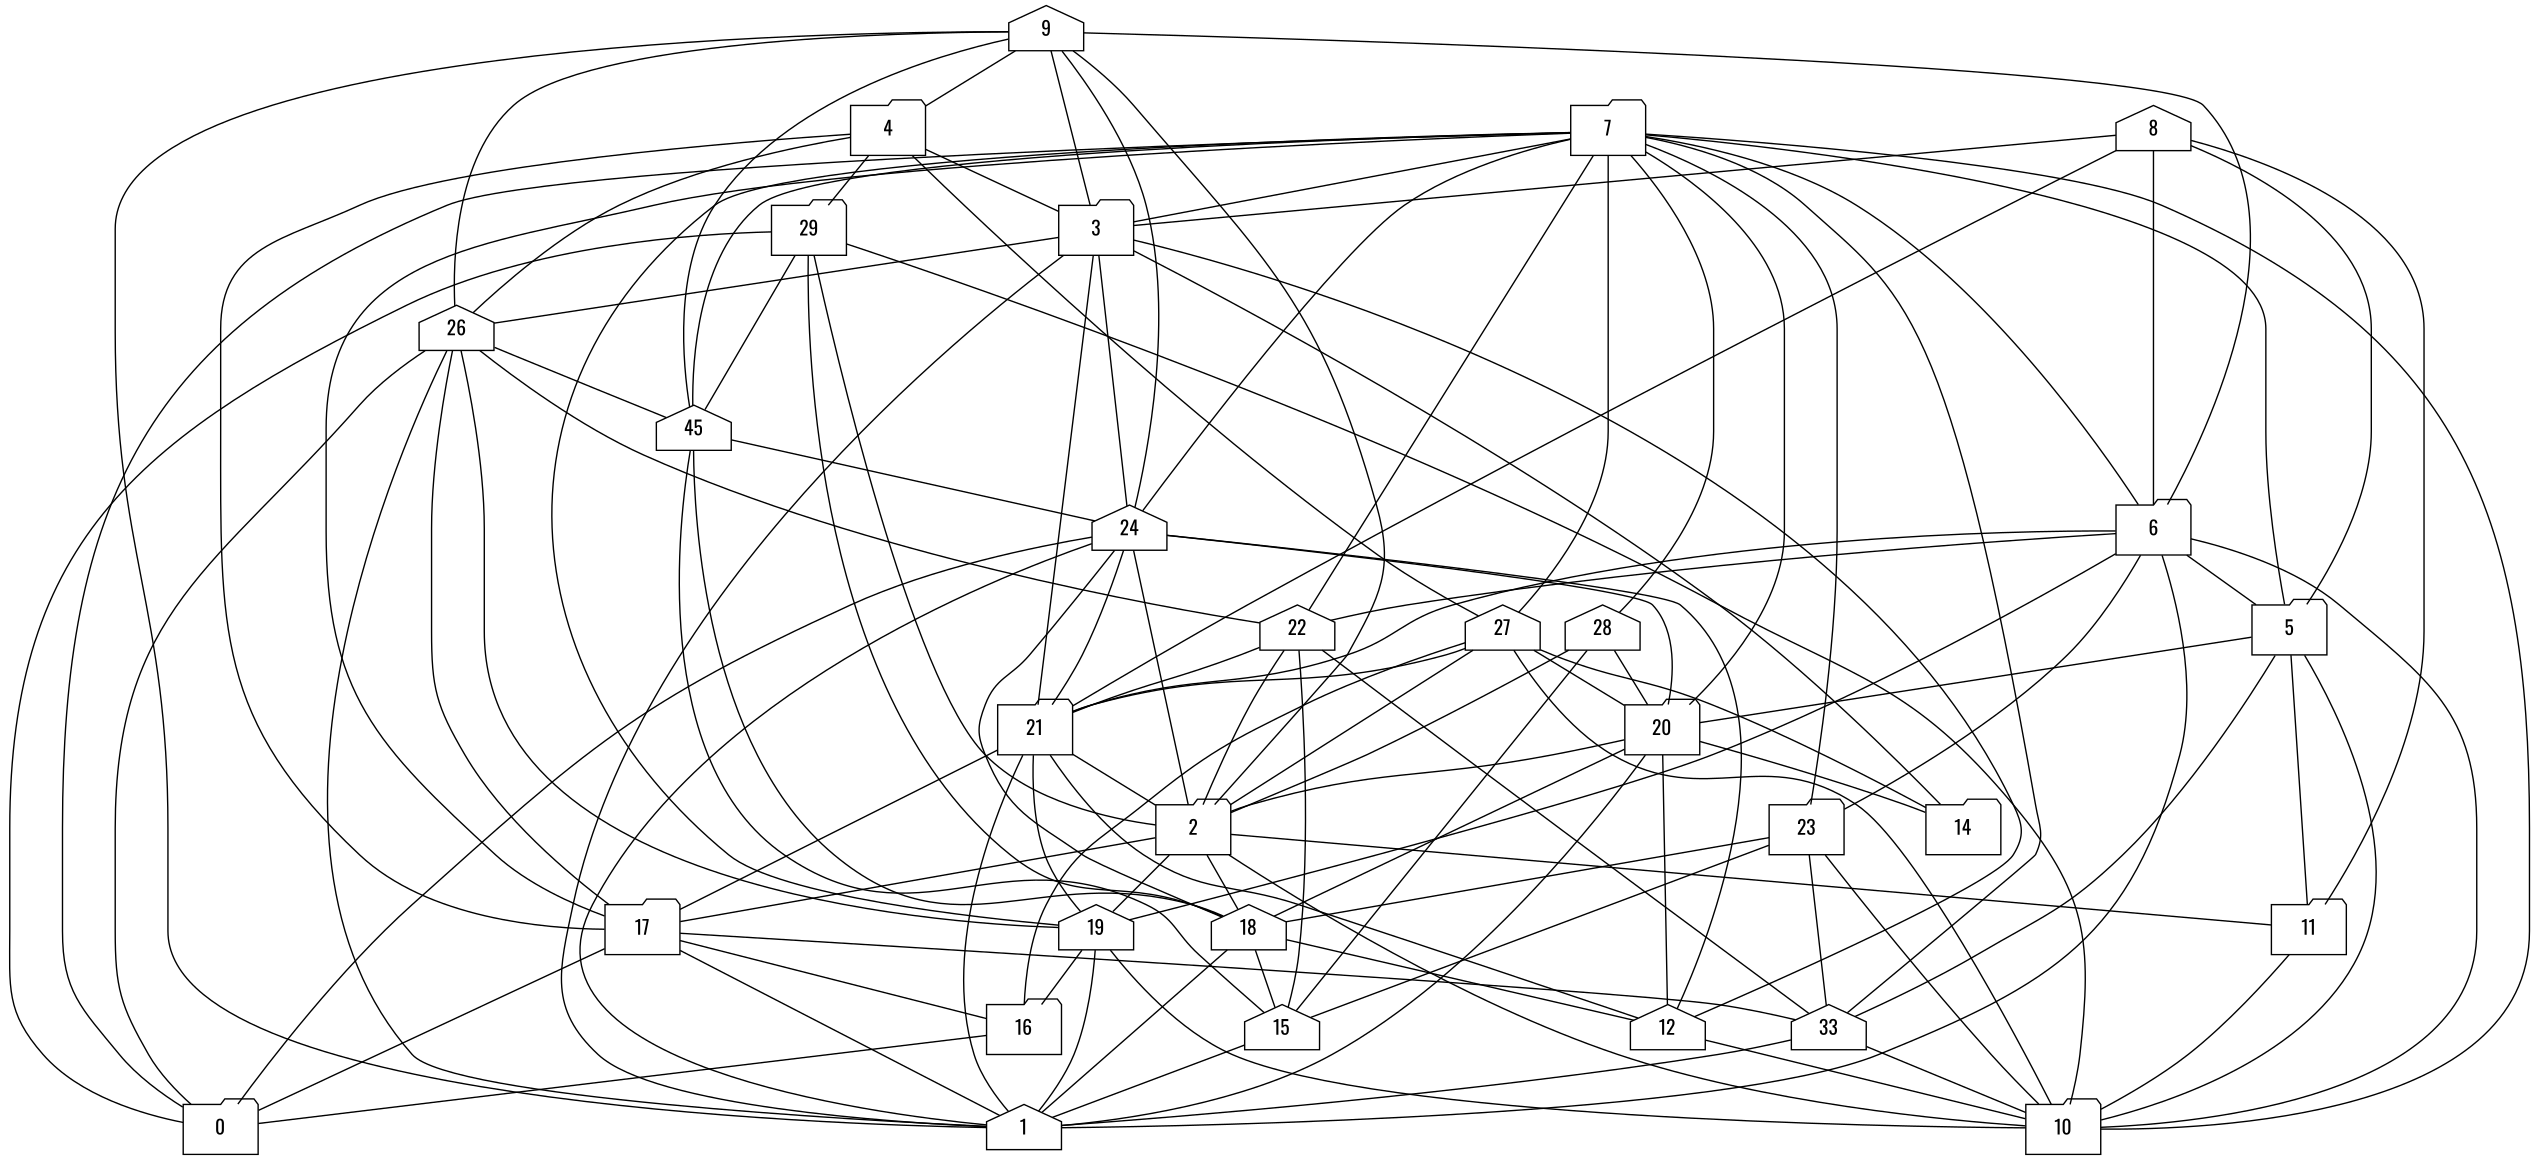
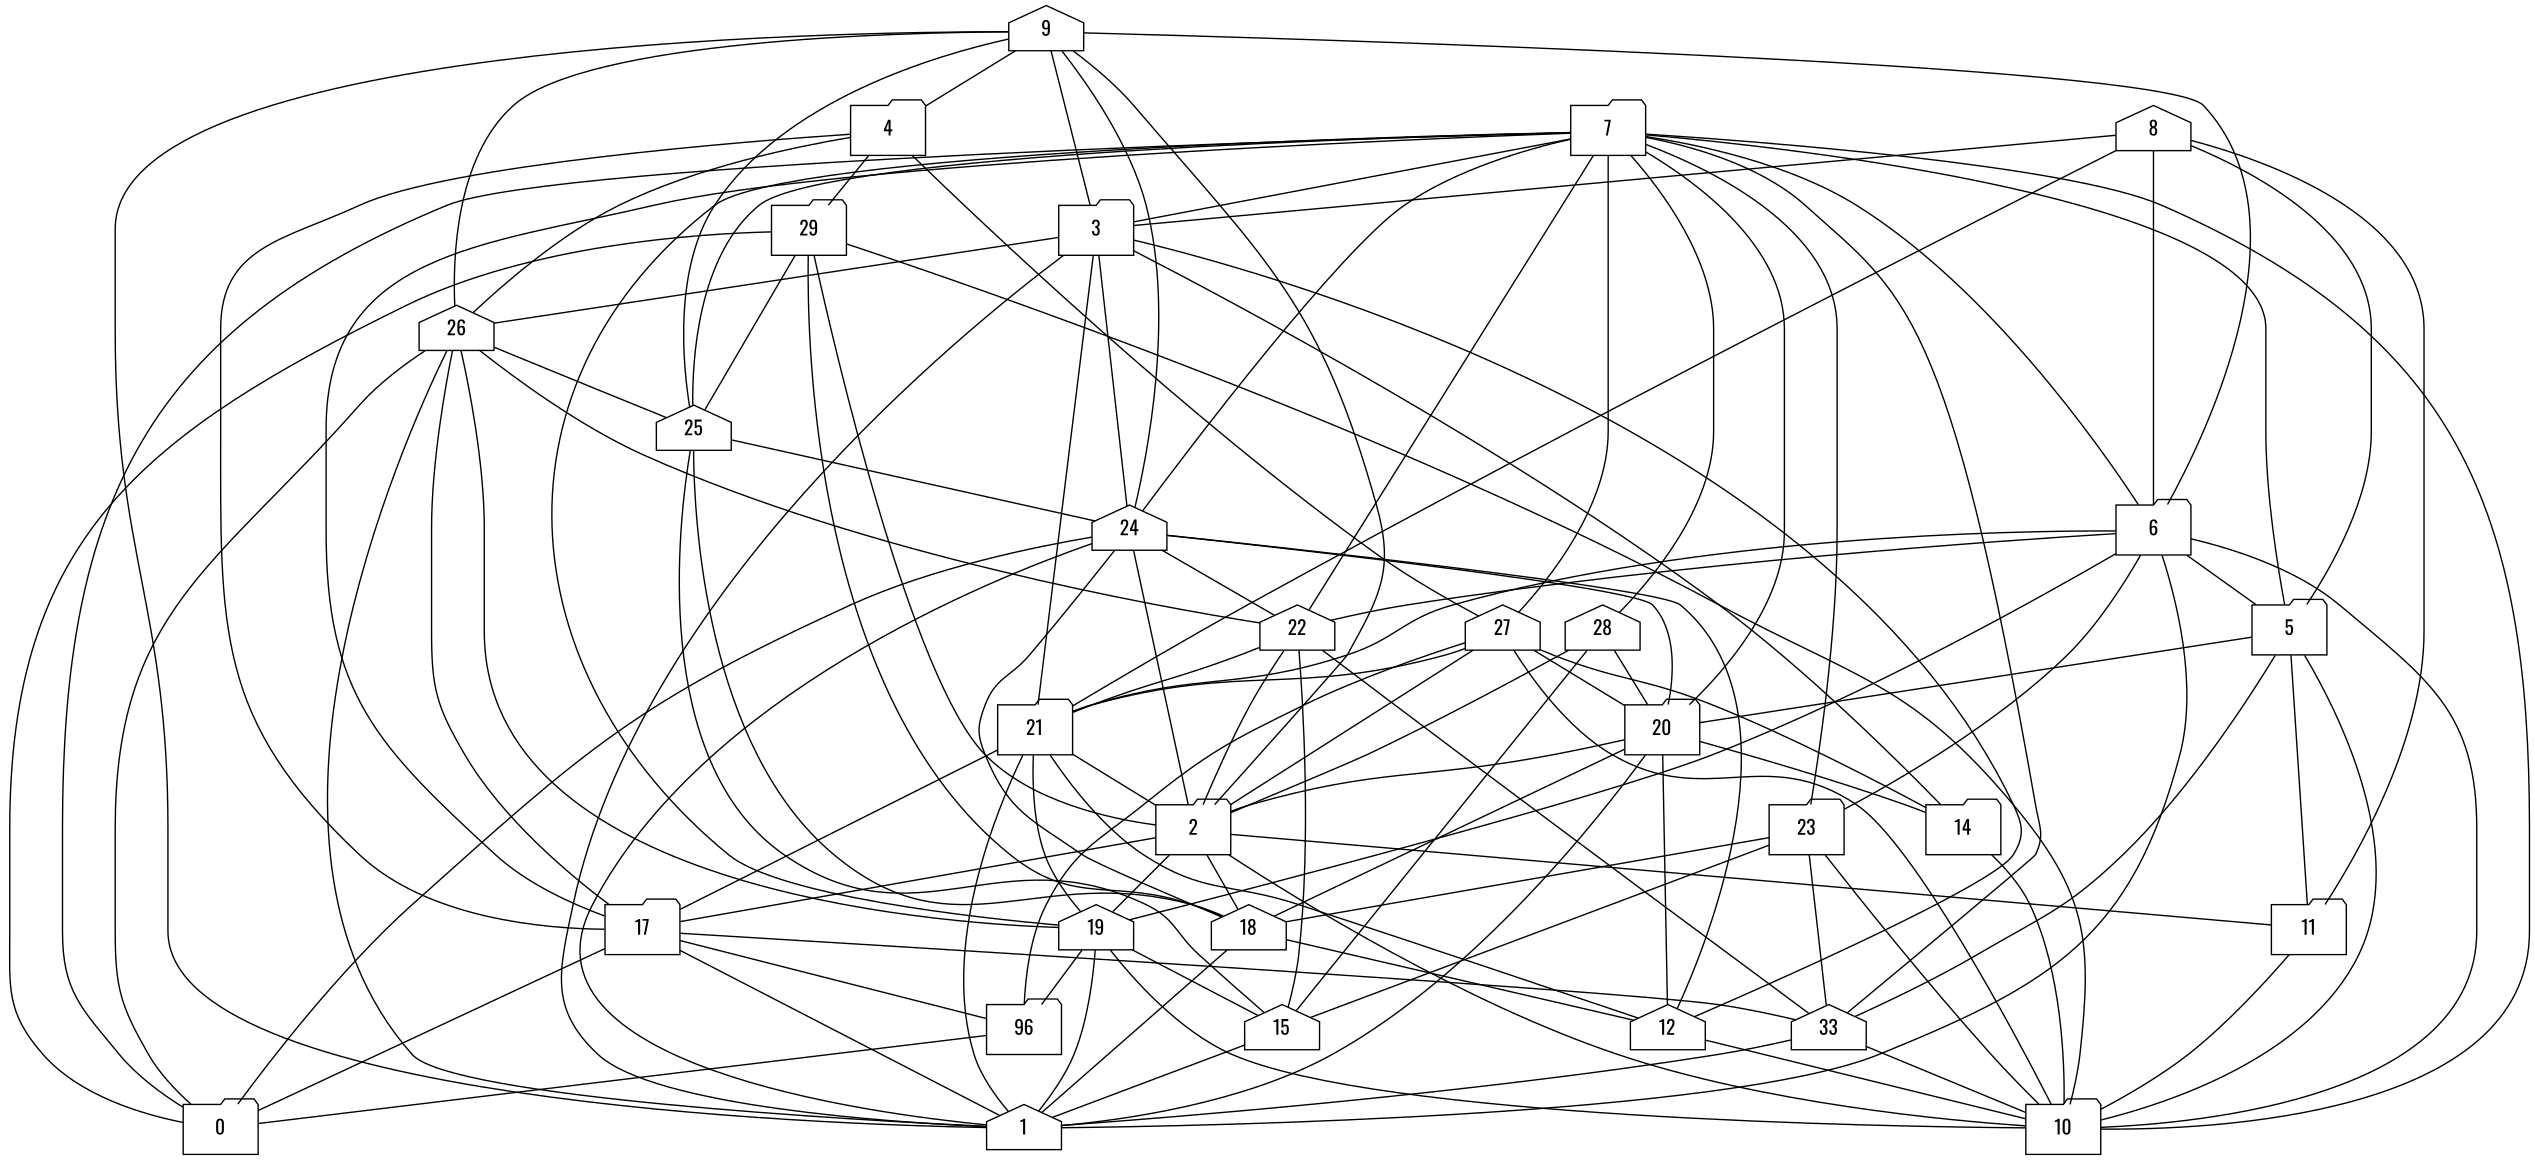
edge "4" -- "3": removed
node "45": label "45" -> "25"
edge "24" -- "21": now "24" -- "22"
edge "14" -- "10": added
edge "18" -- "15": now "19" -- "15"
node "16": label "16" -> "96"
